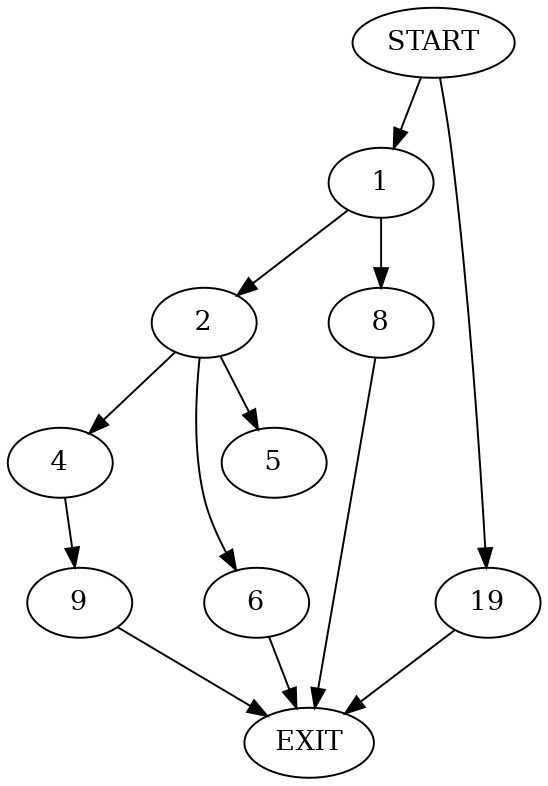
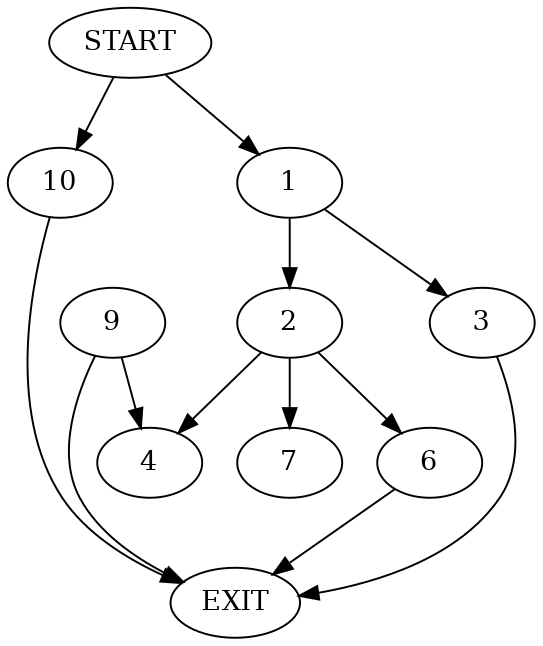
node "8": label "8" -> "3"
node "5": label "5" -> "7"
edge "4" -> "9": reversed
node "19": label "19" -> "10"
